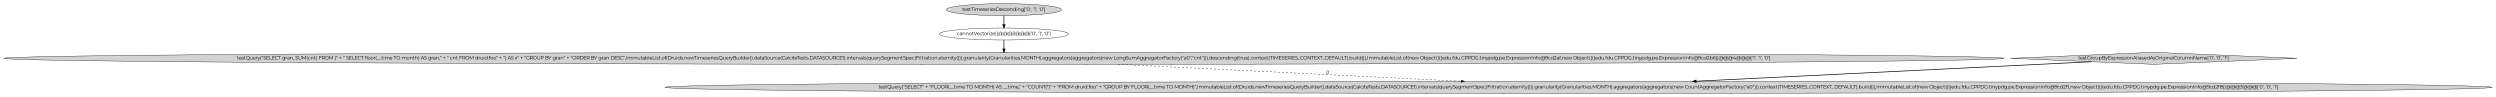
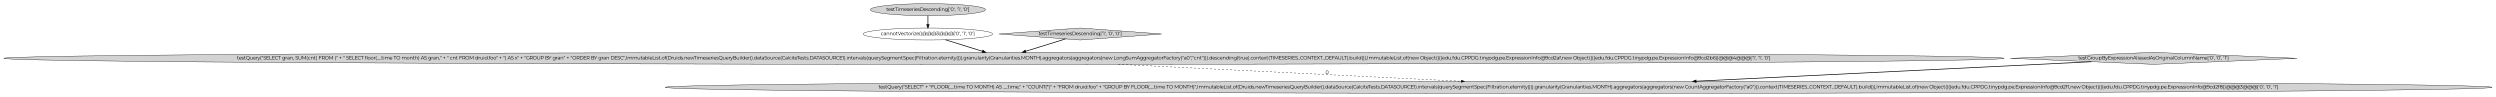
node "testTimeseriesDescending['1', '0', '0']": added
